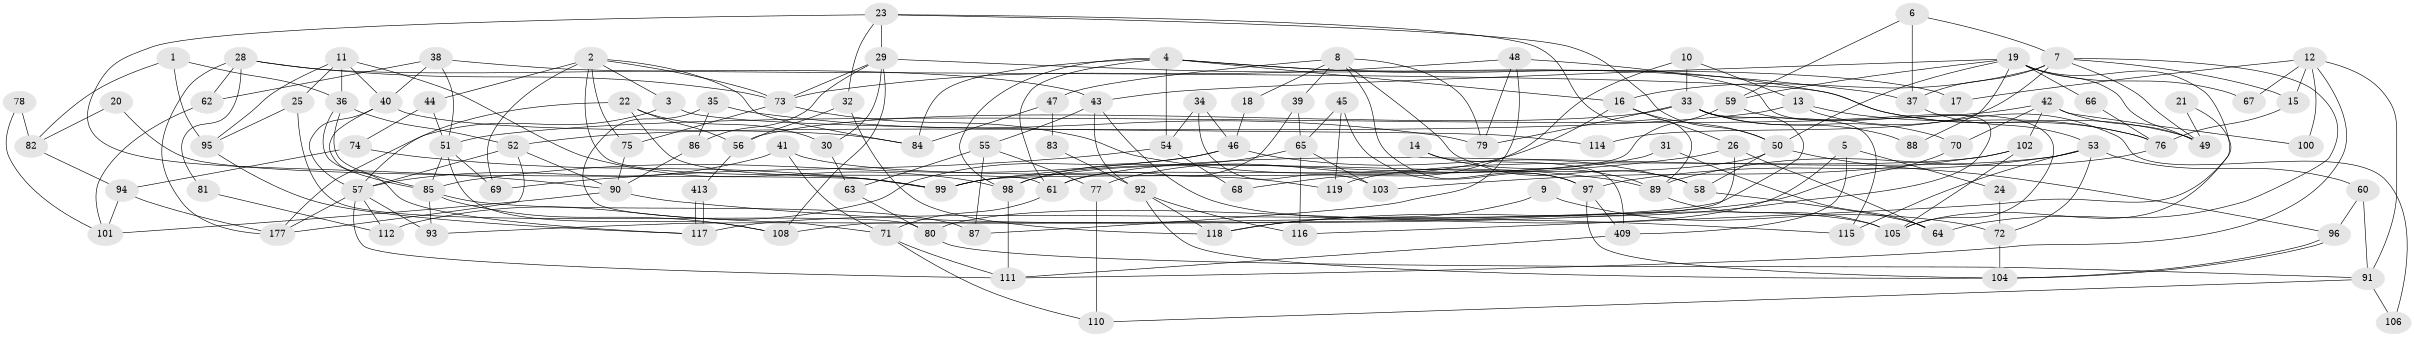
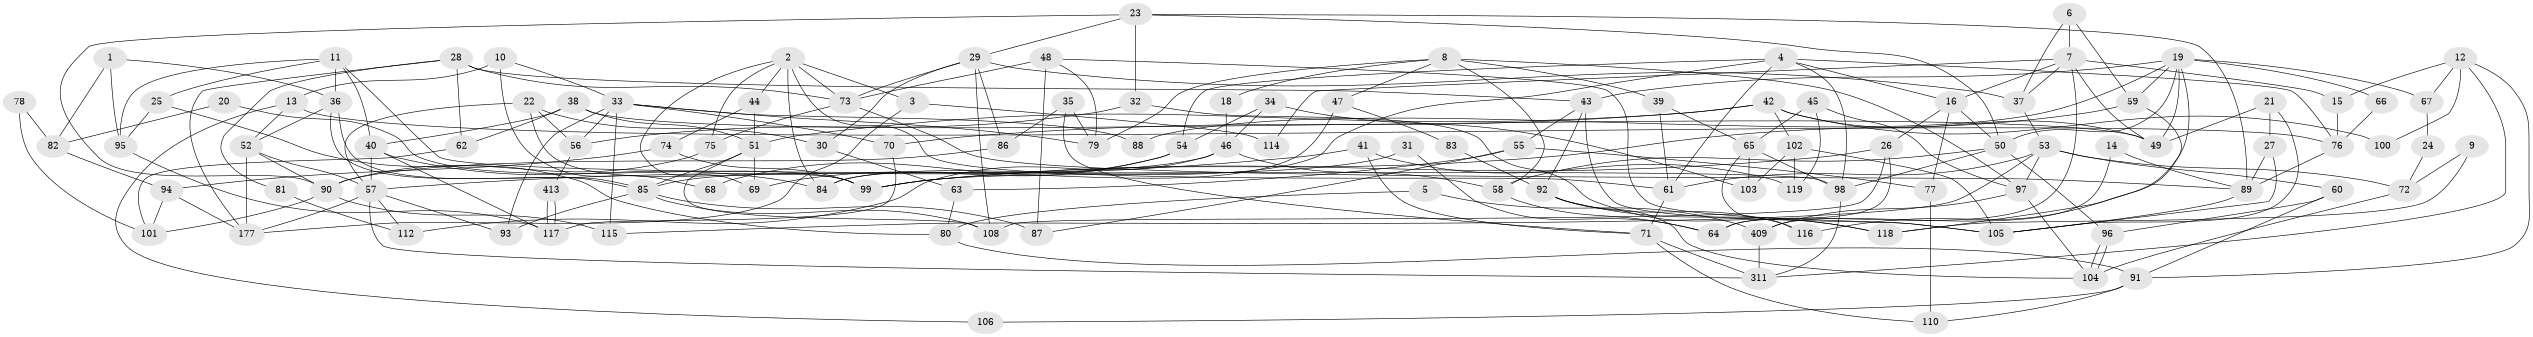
node "17": removed
node "27": added
edge "5" -- "24": now "67" -- "24"
node "111": label "111" -> "311"
